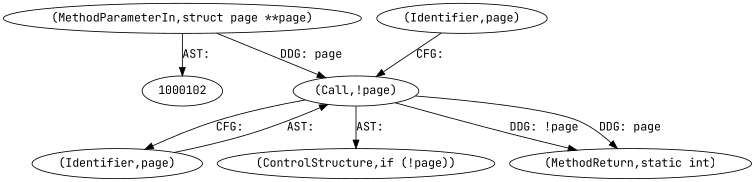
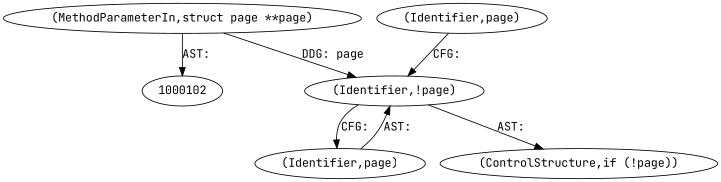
node "(Call,!page)": label "(Call,!page)" -> "(Identifier,!page)"
node "(MethodReturn,static int)": removed
